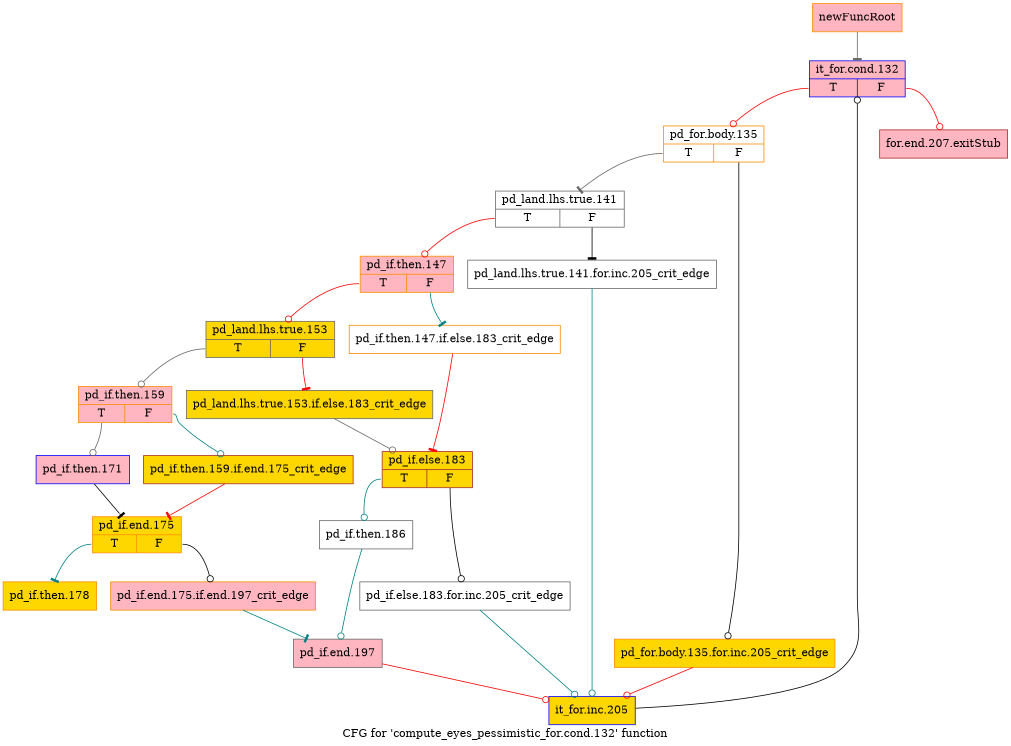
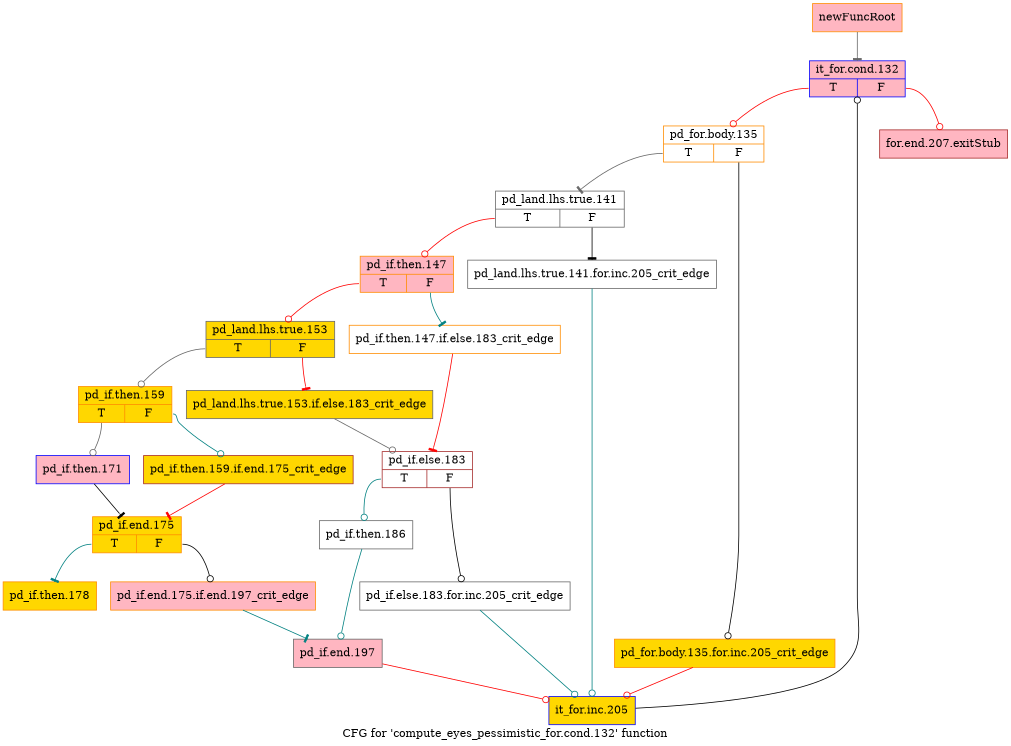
node "pd_if.then.159": fillcolor lightpink -> gold
node "pd_if.else.183": fillcolor gold -> white
